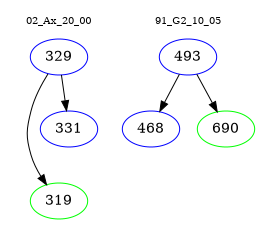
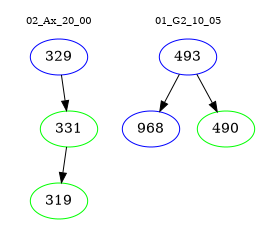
cluster "91_G2_10_05": label "91_G2_10_05" -> "01_G2_10_05"
edge "329" -> "319": now "331" -> "319"
node "331": color blue -> green
node "468": label "468" -> "968"
node "690": label "690" -> "490"
